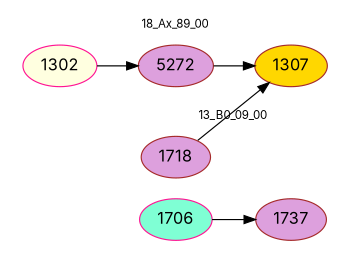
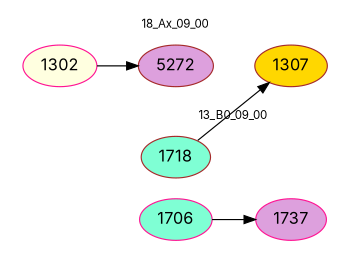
cluster "18_Ax_89_00": label "18_Ax_89_00" -> "18_Ax_09_00"
edge "5272" -> "1307": removed
node "1718": fillcolor plum -> aquamarine
node "1737": color brown -> deeppink
